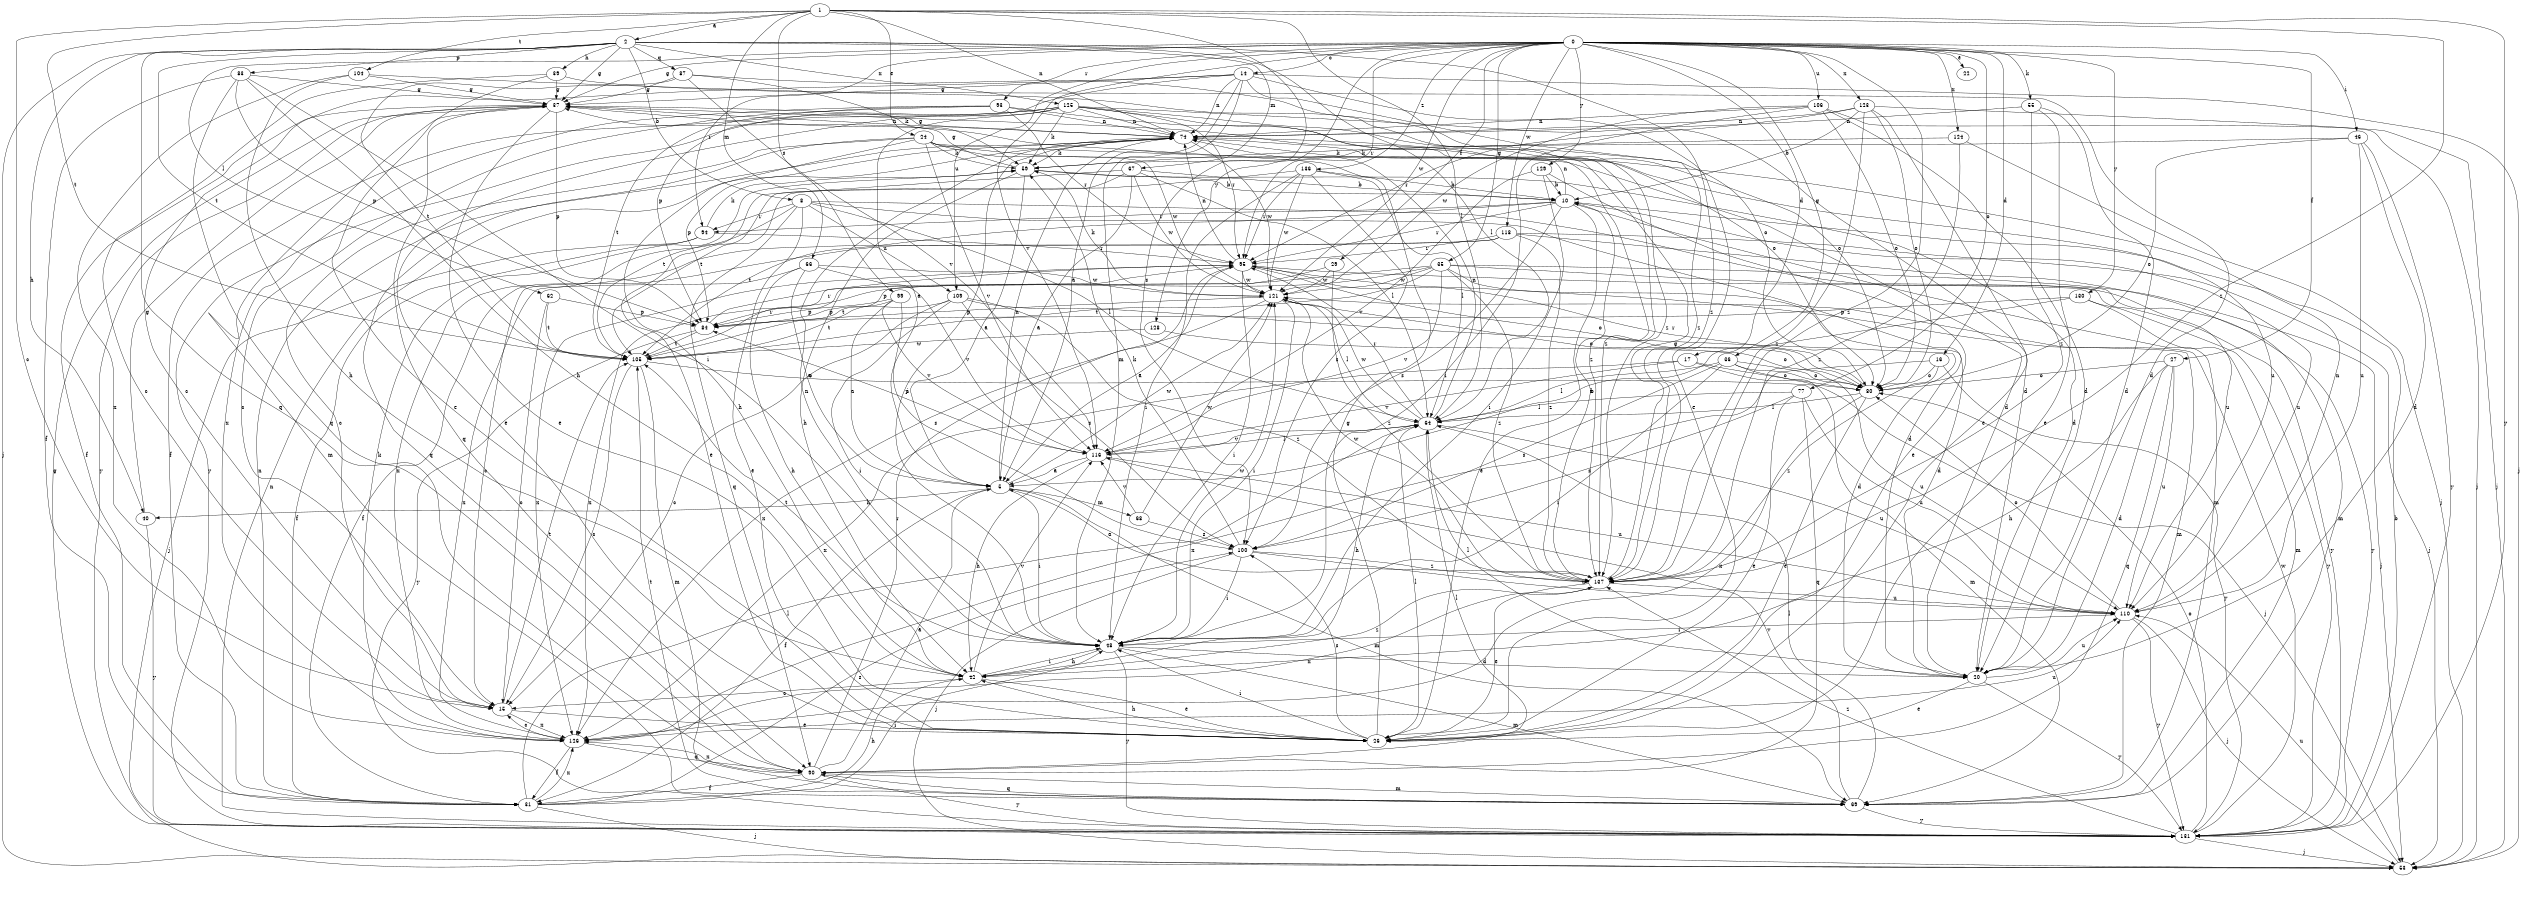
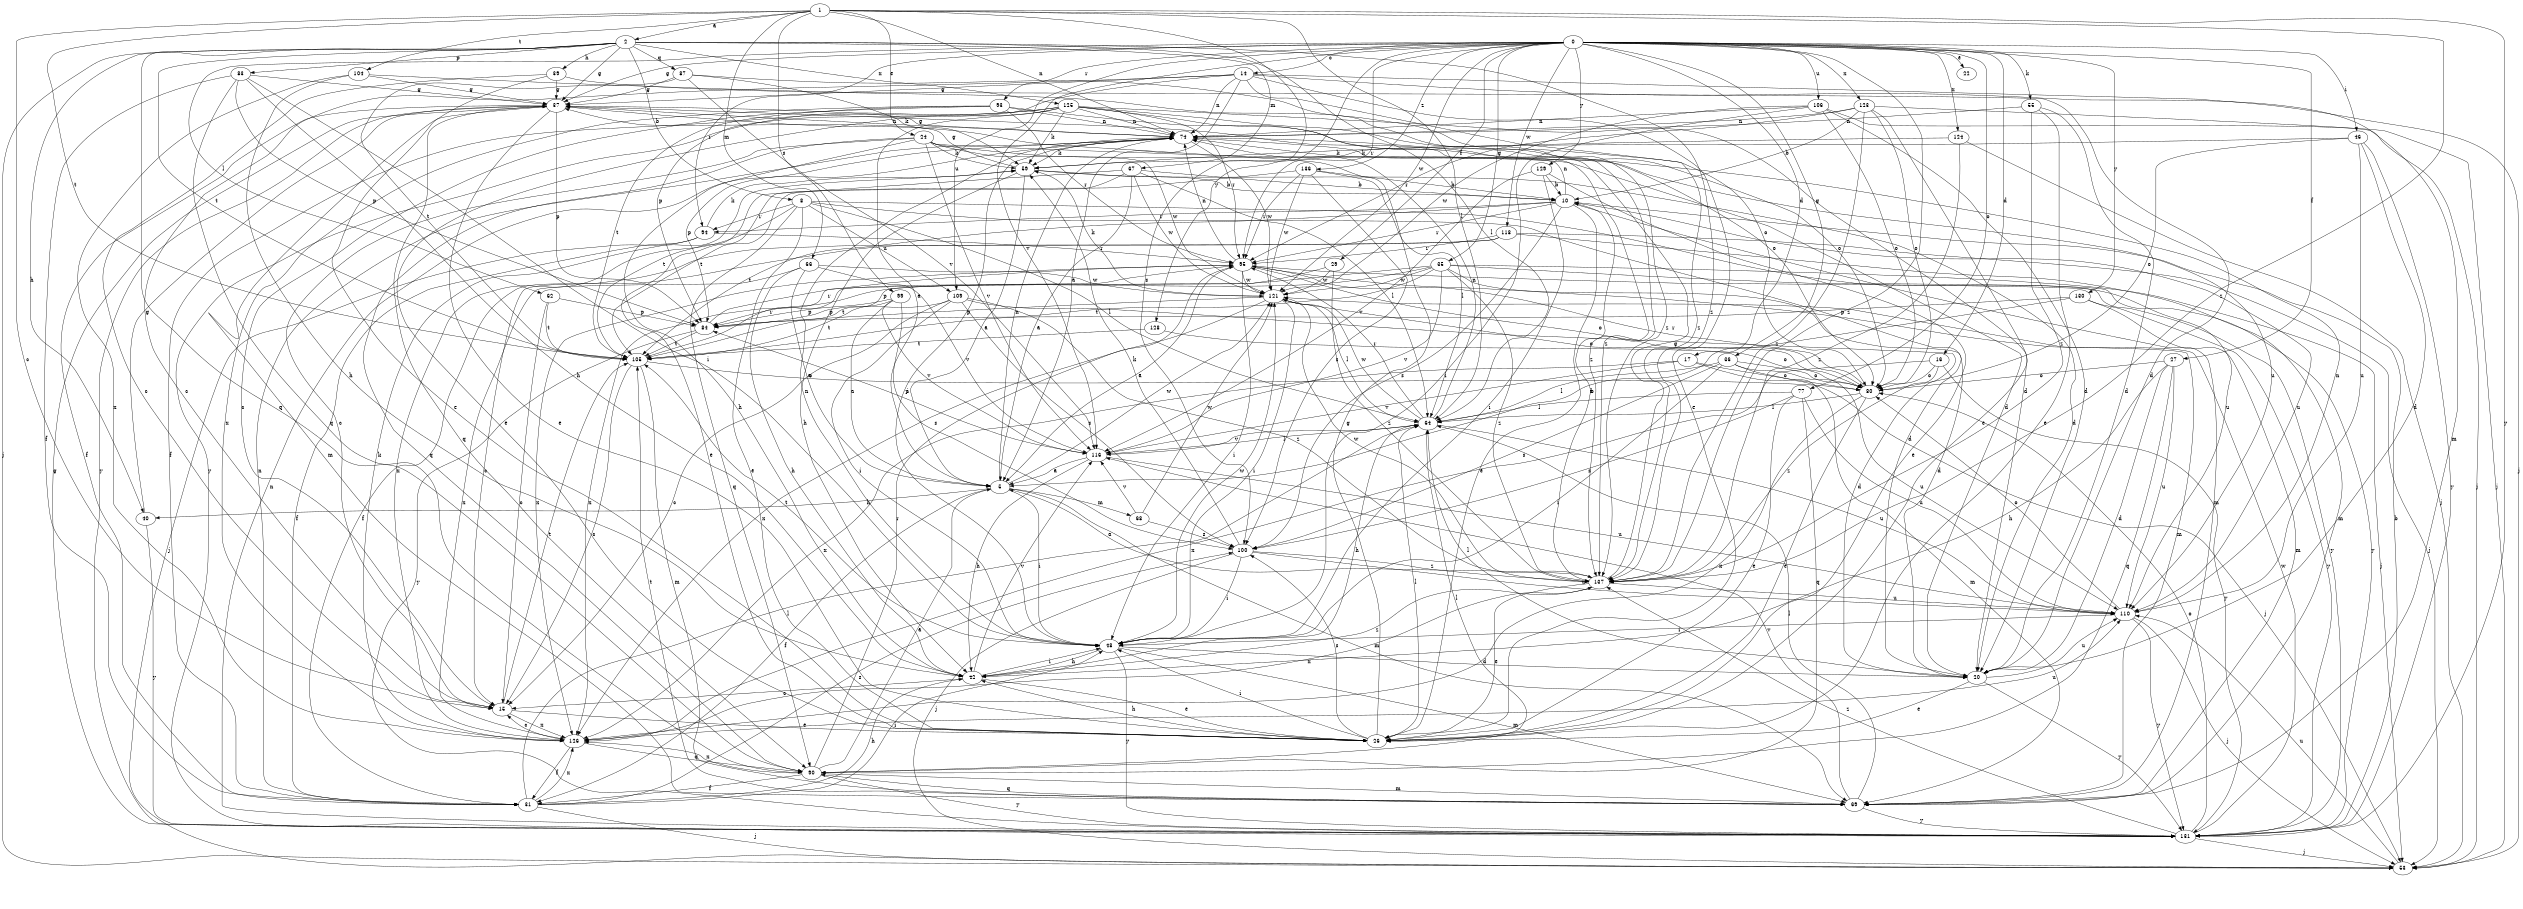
edge "14" -> "48": now "14" -> "69"
edge "128" -> "105": label "w" -> "t"
edge "136" -> "48": removed, label "i"
edge "118" -> "137": removed, label "z"
